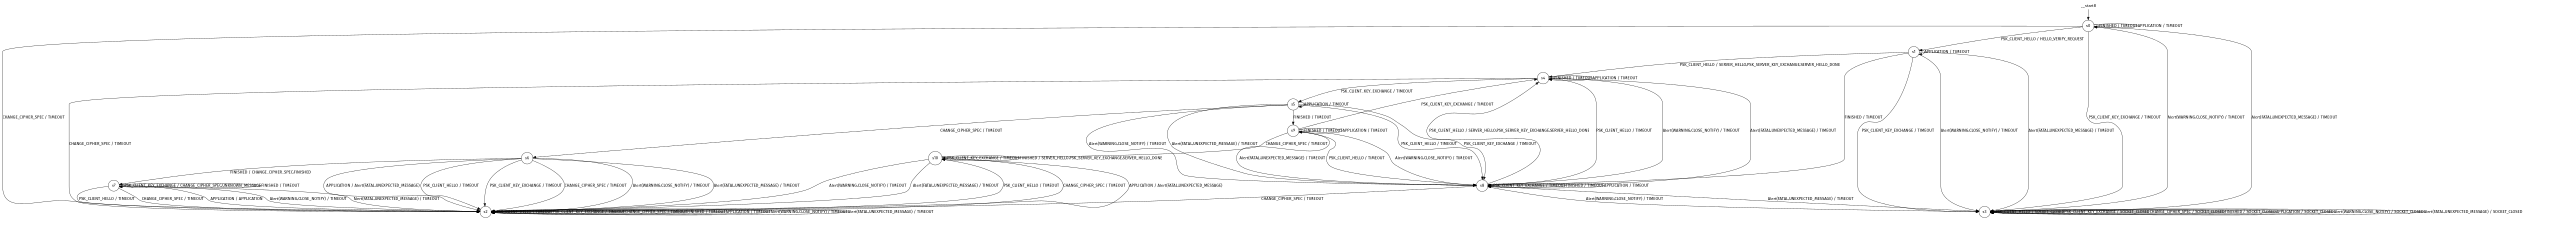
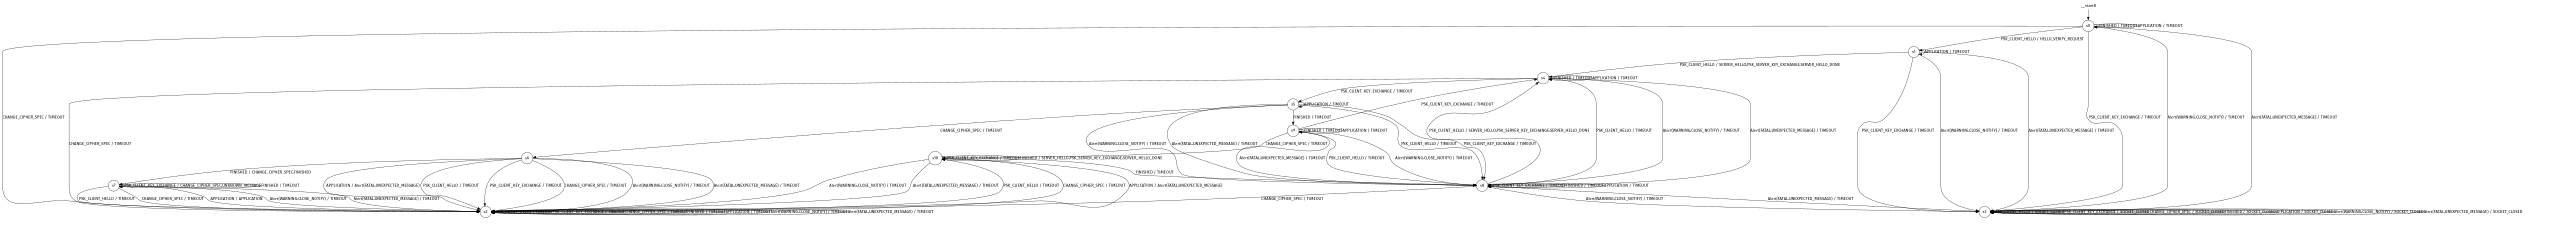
edge "s1" -> "s8": now "s10" -> "s8"
